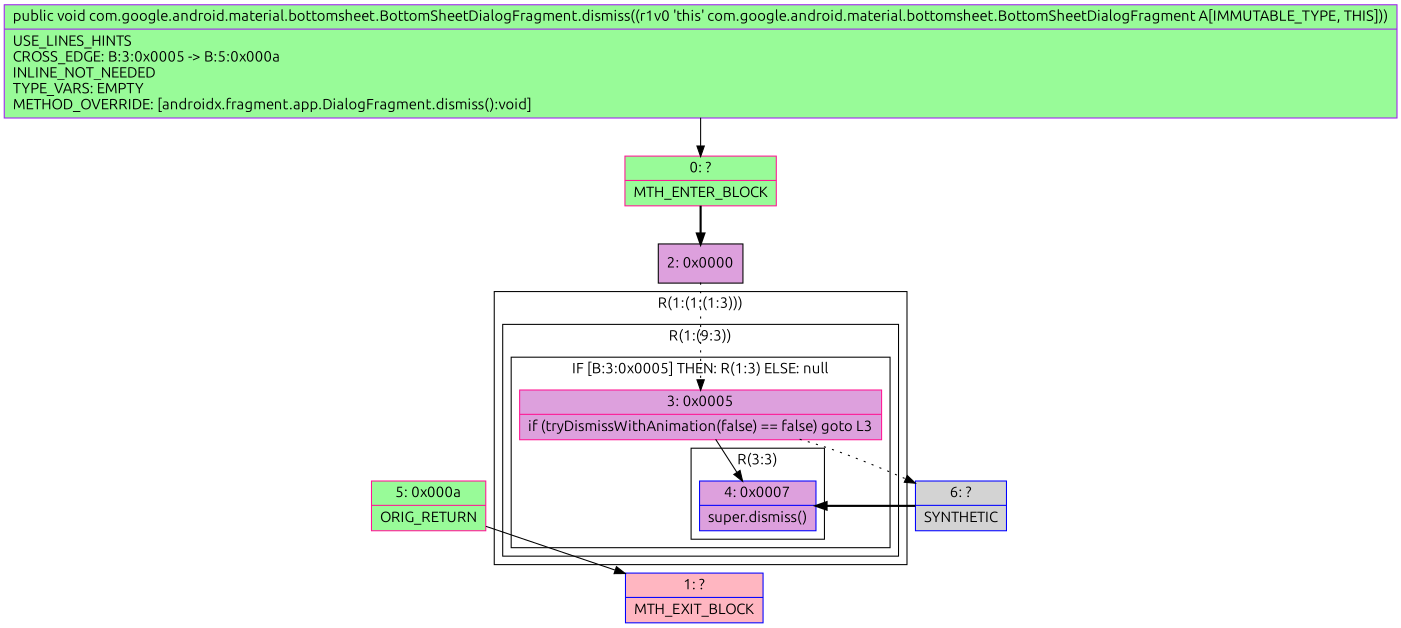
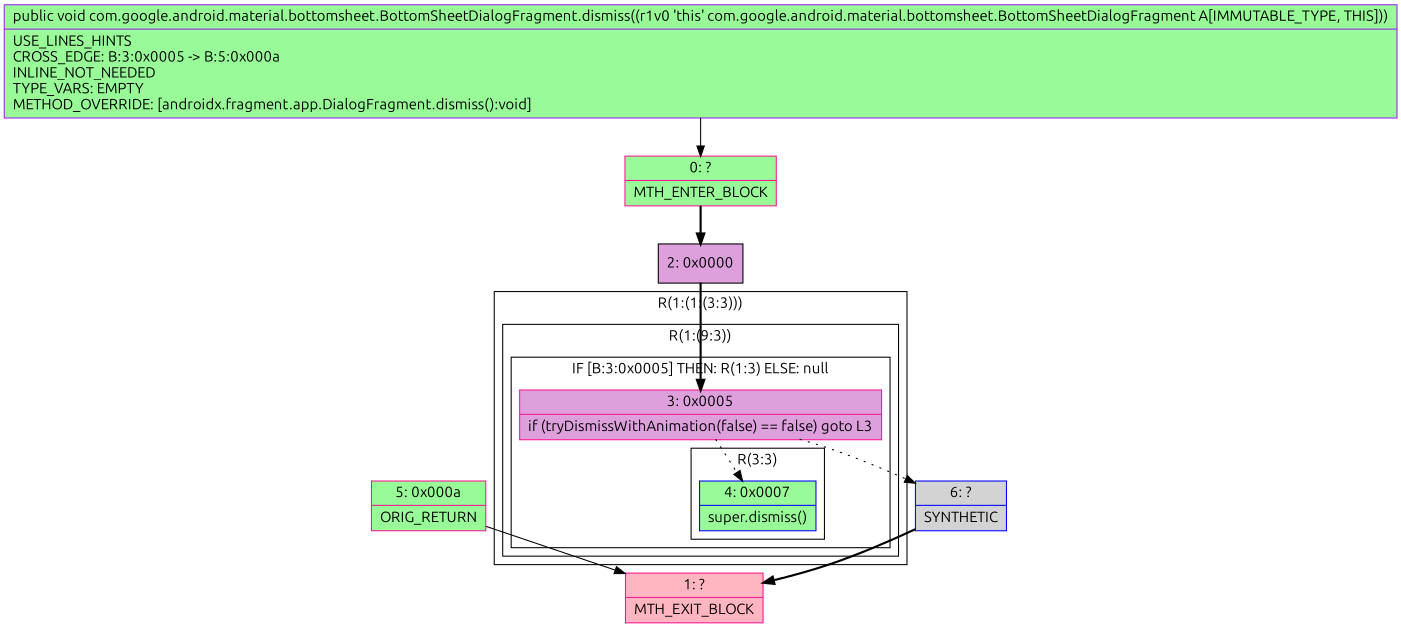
cluster "R(1:(1:(1:3)))": label "R(1:(1:(1:3)))" -> "R(1:(1:(3:3)))"
edge "2: 0x0000" -> "3: 0x0005": style dotted -> bold
edge "3: 0x0005" -> "4: 0x0007": style solid -> dotted
node "4: 0x0007": fillcolor plum -> palegreen
edge "6: ?" -> "4: 0x0007": now "6: ?" -> "1: ?"
node "1: ?": color blue -> deeppink
